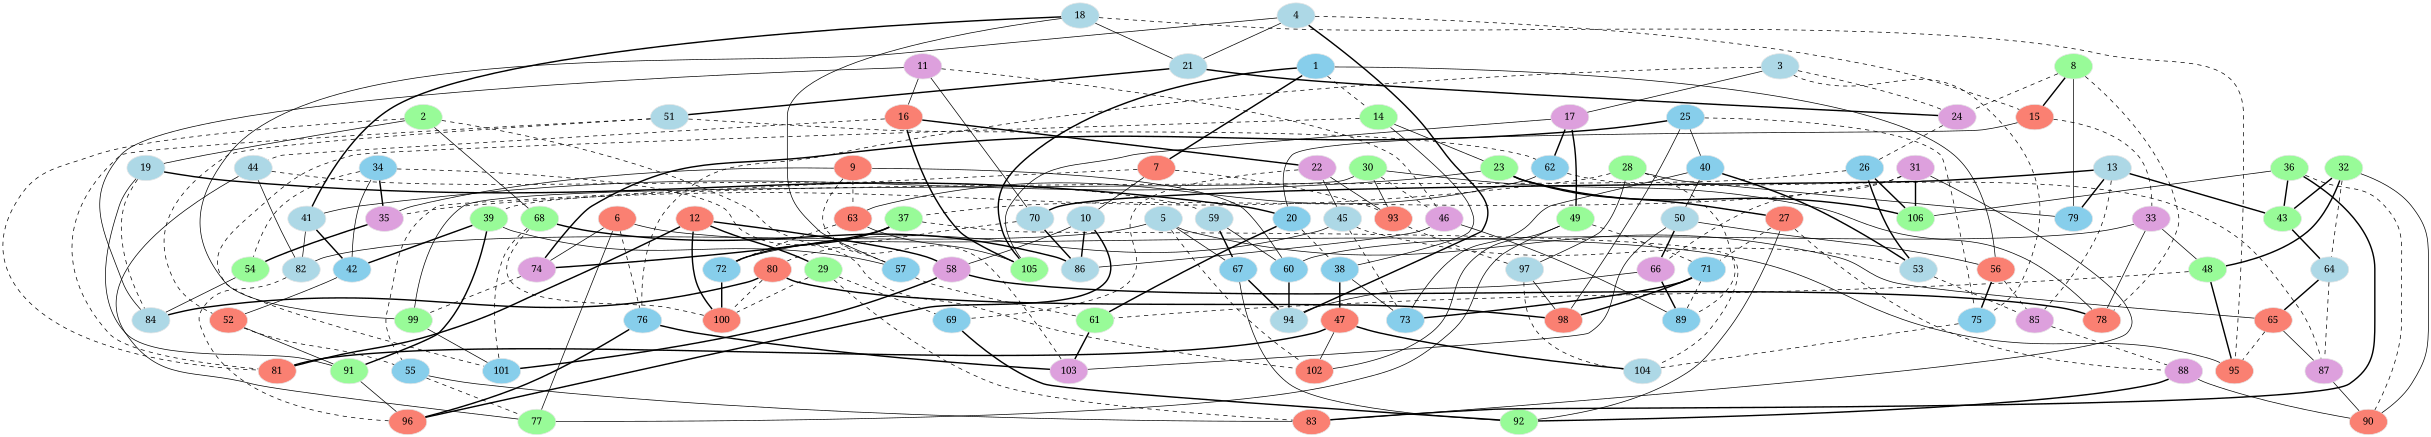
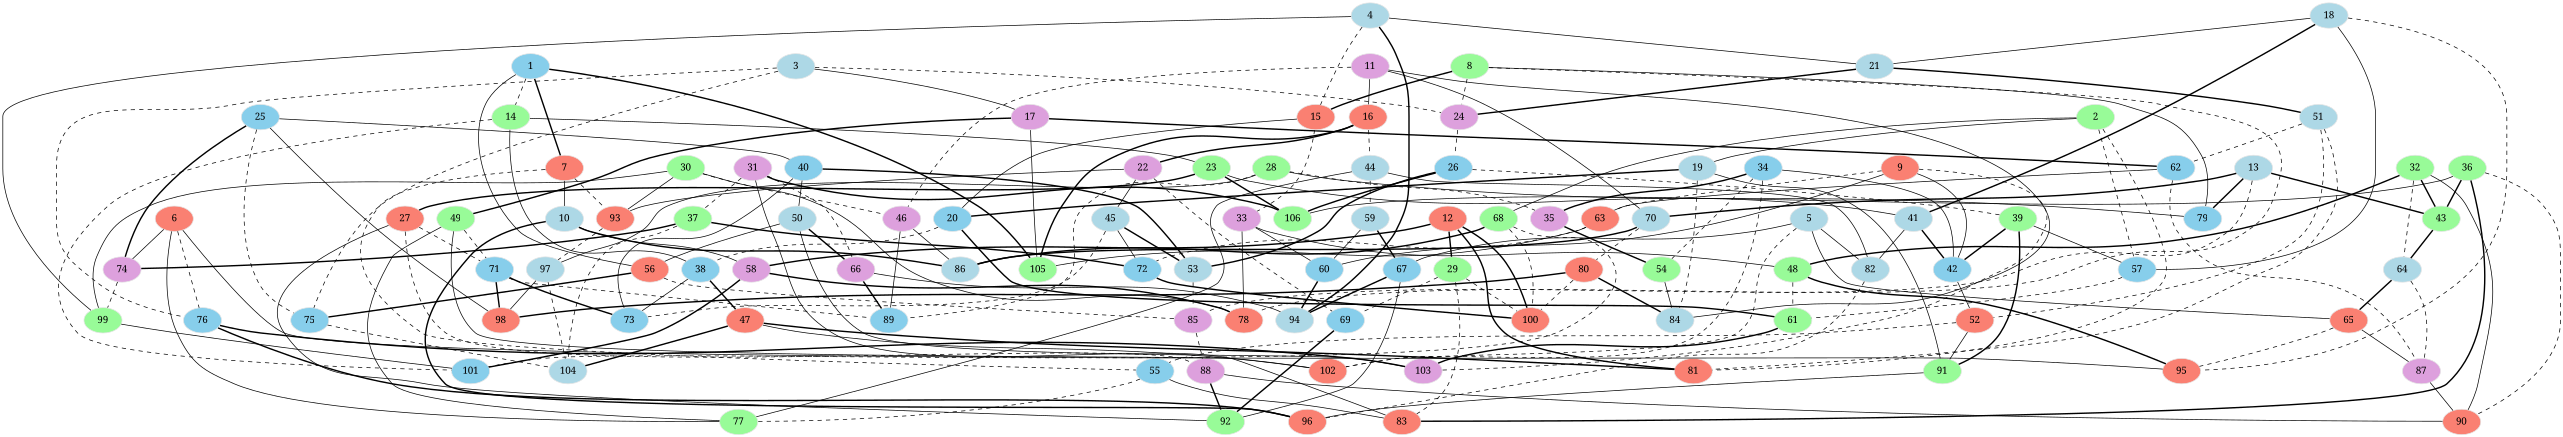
edge "9" -- "35": now "9" -- "42"
edge "45" -- "53": style dashed -> bold
